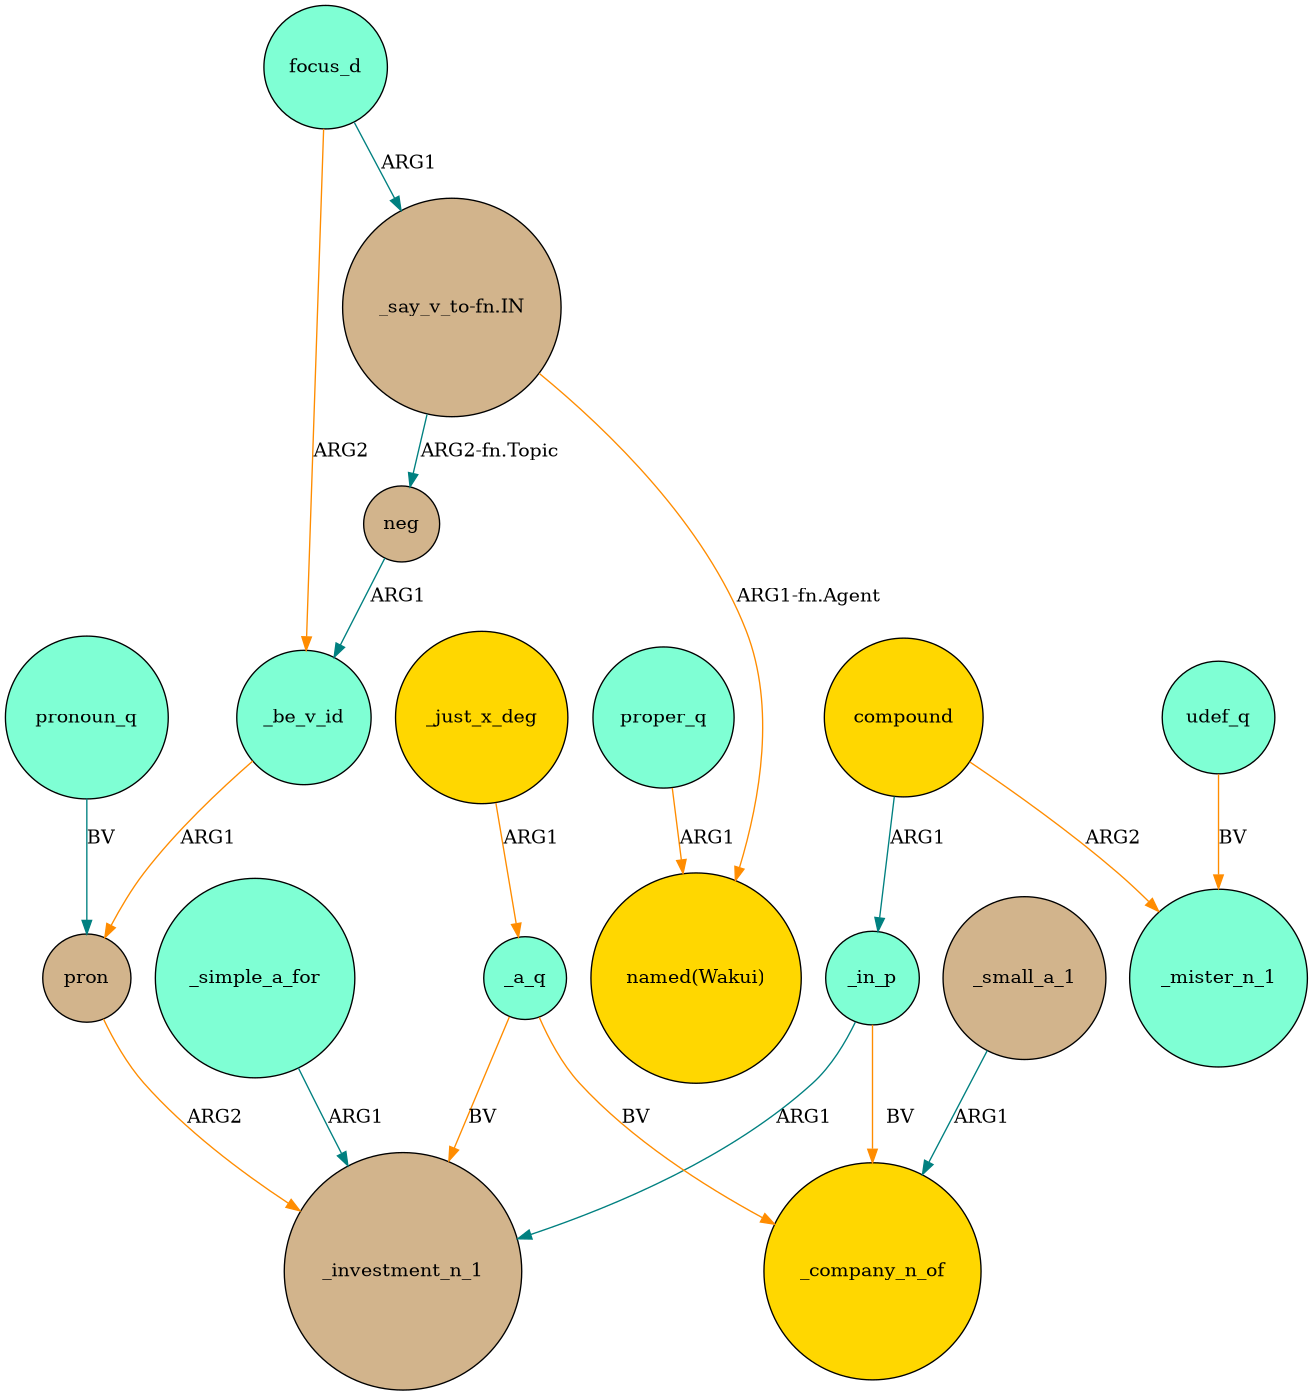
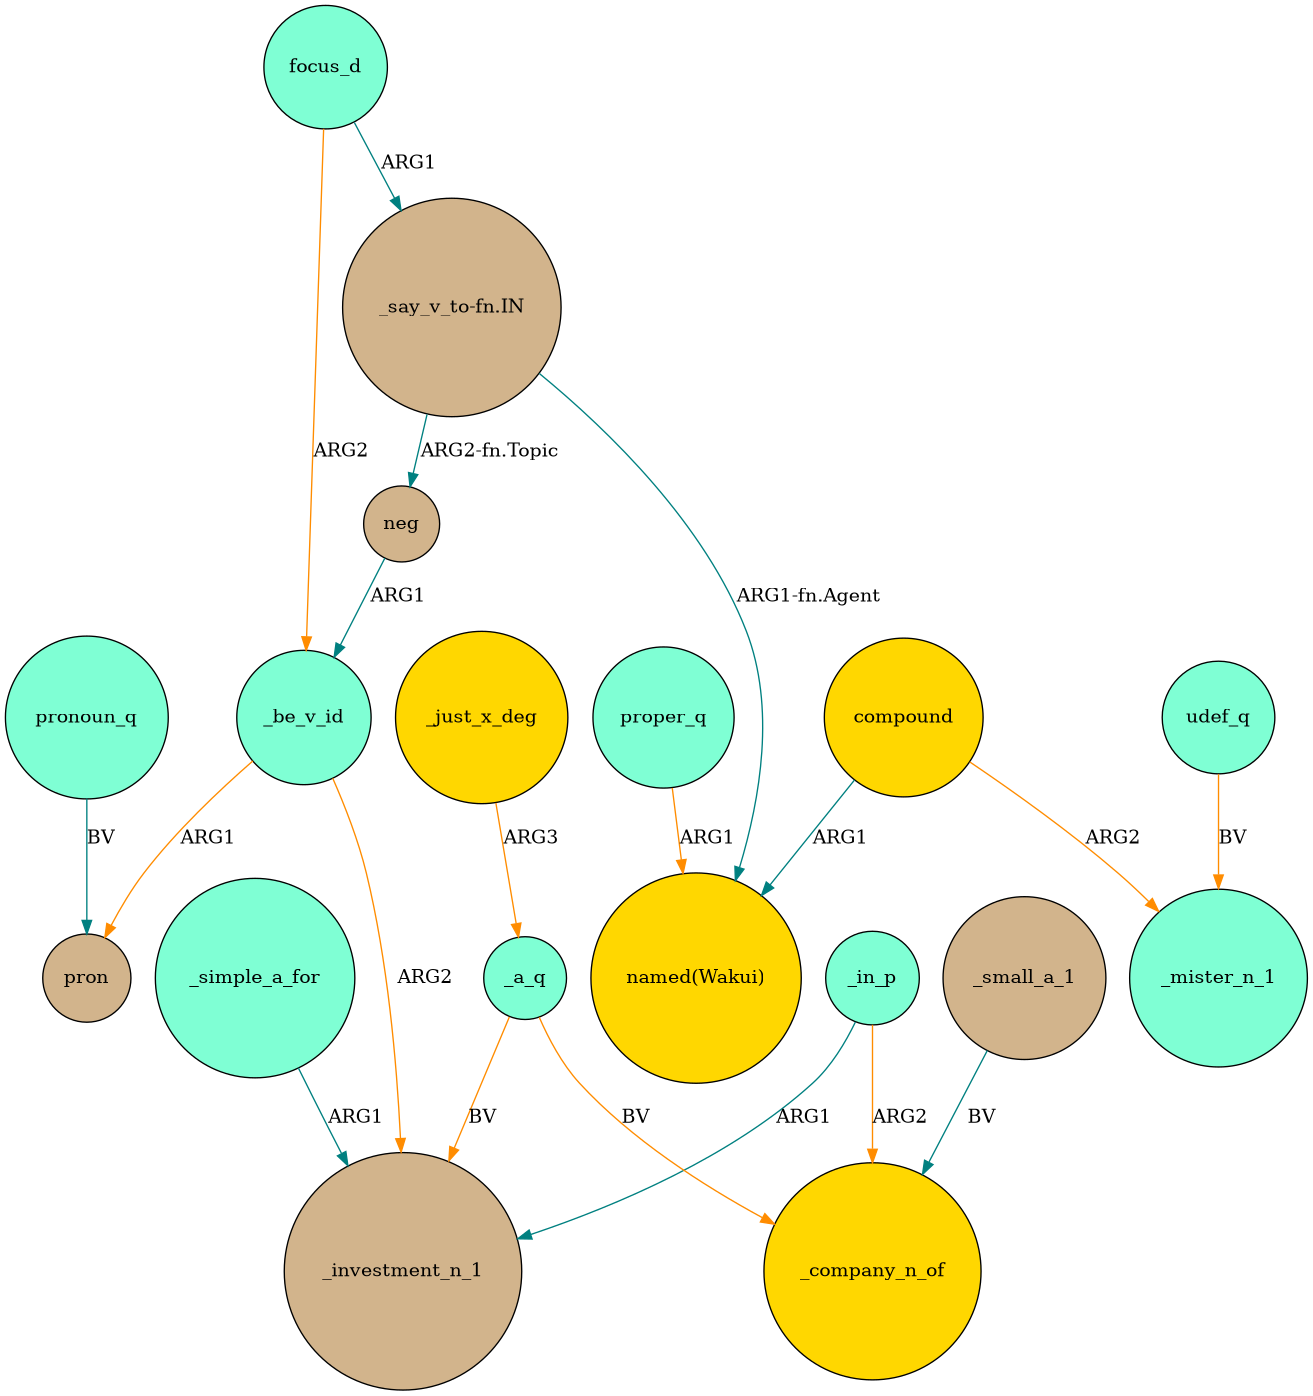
edge "_say_v_to-fn.IN" -> "named(Wakui)": color darkorange -> teal
edge "_just_x_deg" -> "_a_q": label "ARG1" -> "ARG3"
edge "compound" -> "_in_p": now "compound" -> "named(Wakui)"
edge "_in_p" -> "_company_n_of": label "BV" -> "ARG2"
edge "_small_a_1" -> "_company_n_of": label "ARG1" -> "BV"
edge "pron" -> "_investment_n_1": now "_be_v_id" -> "_investment_n_1"
